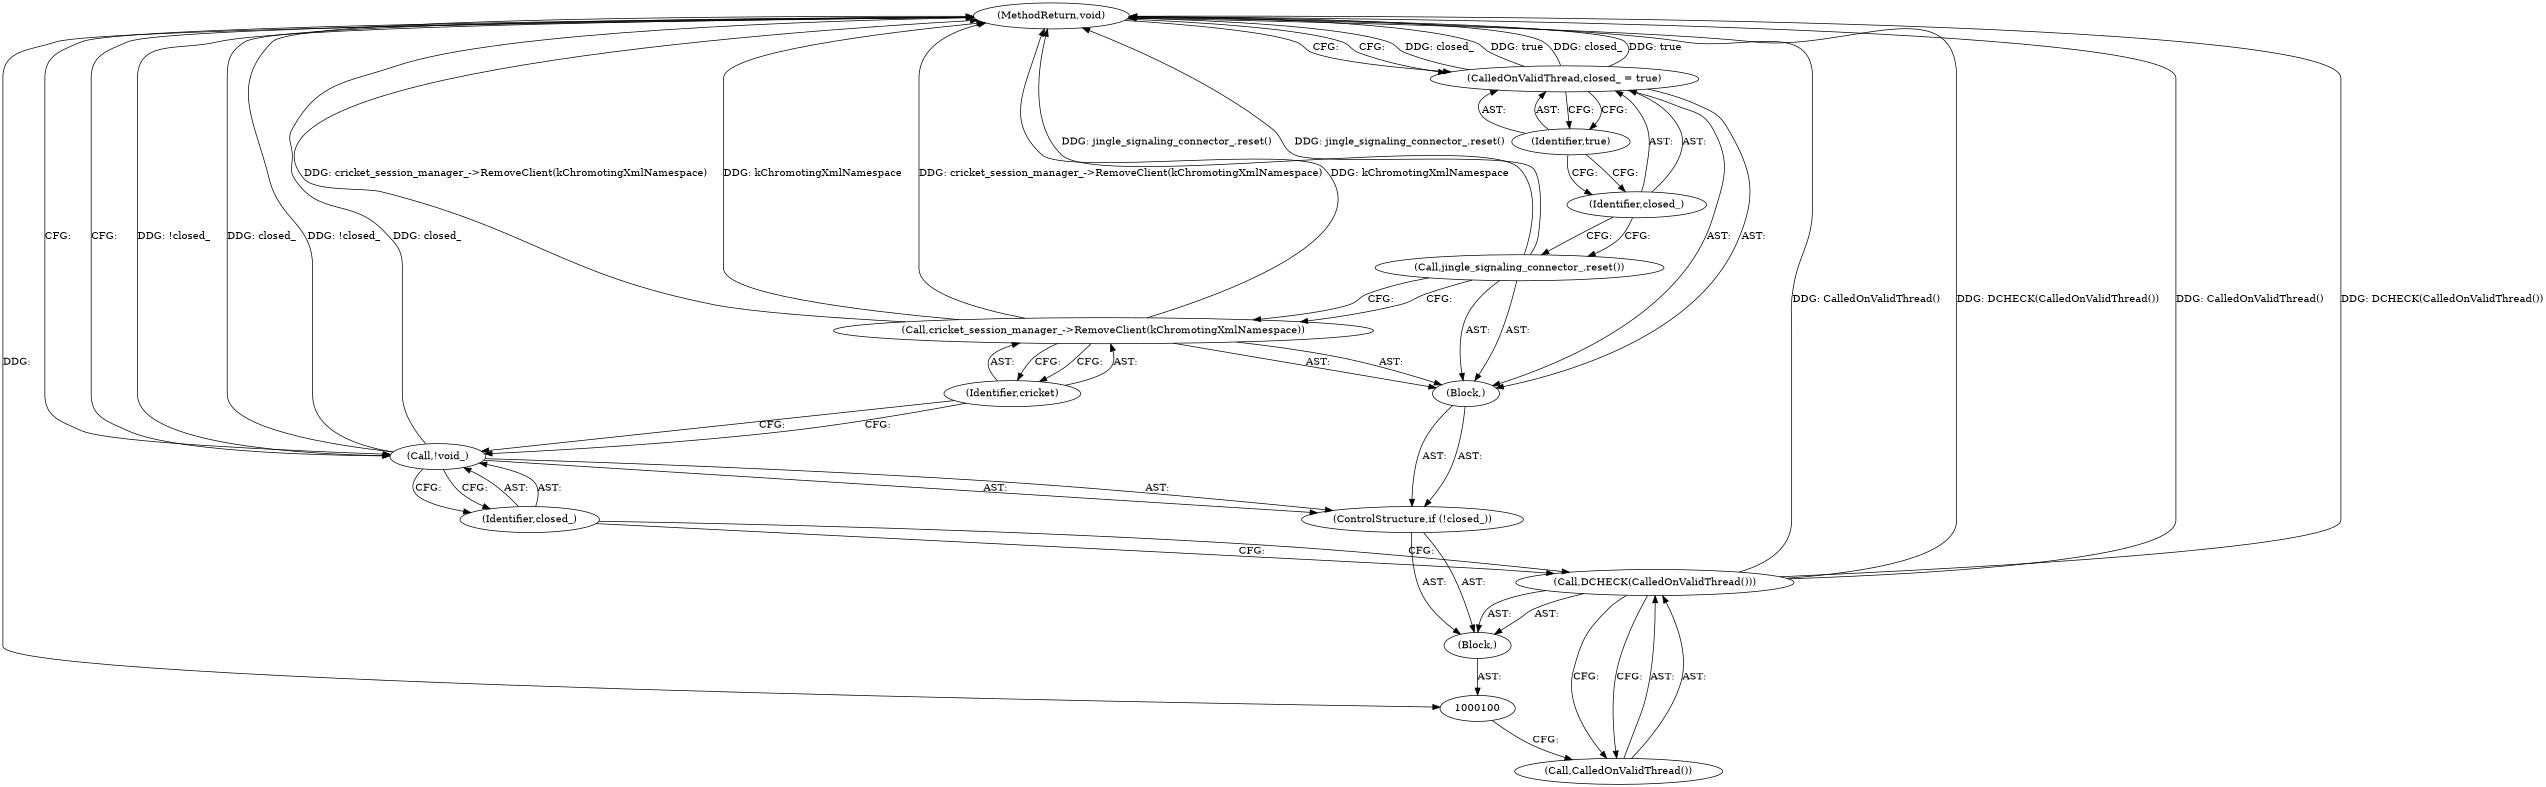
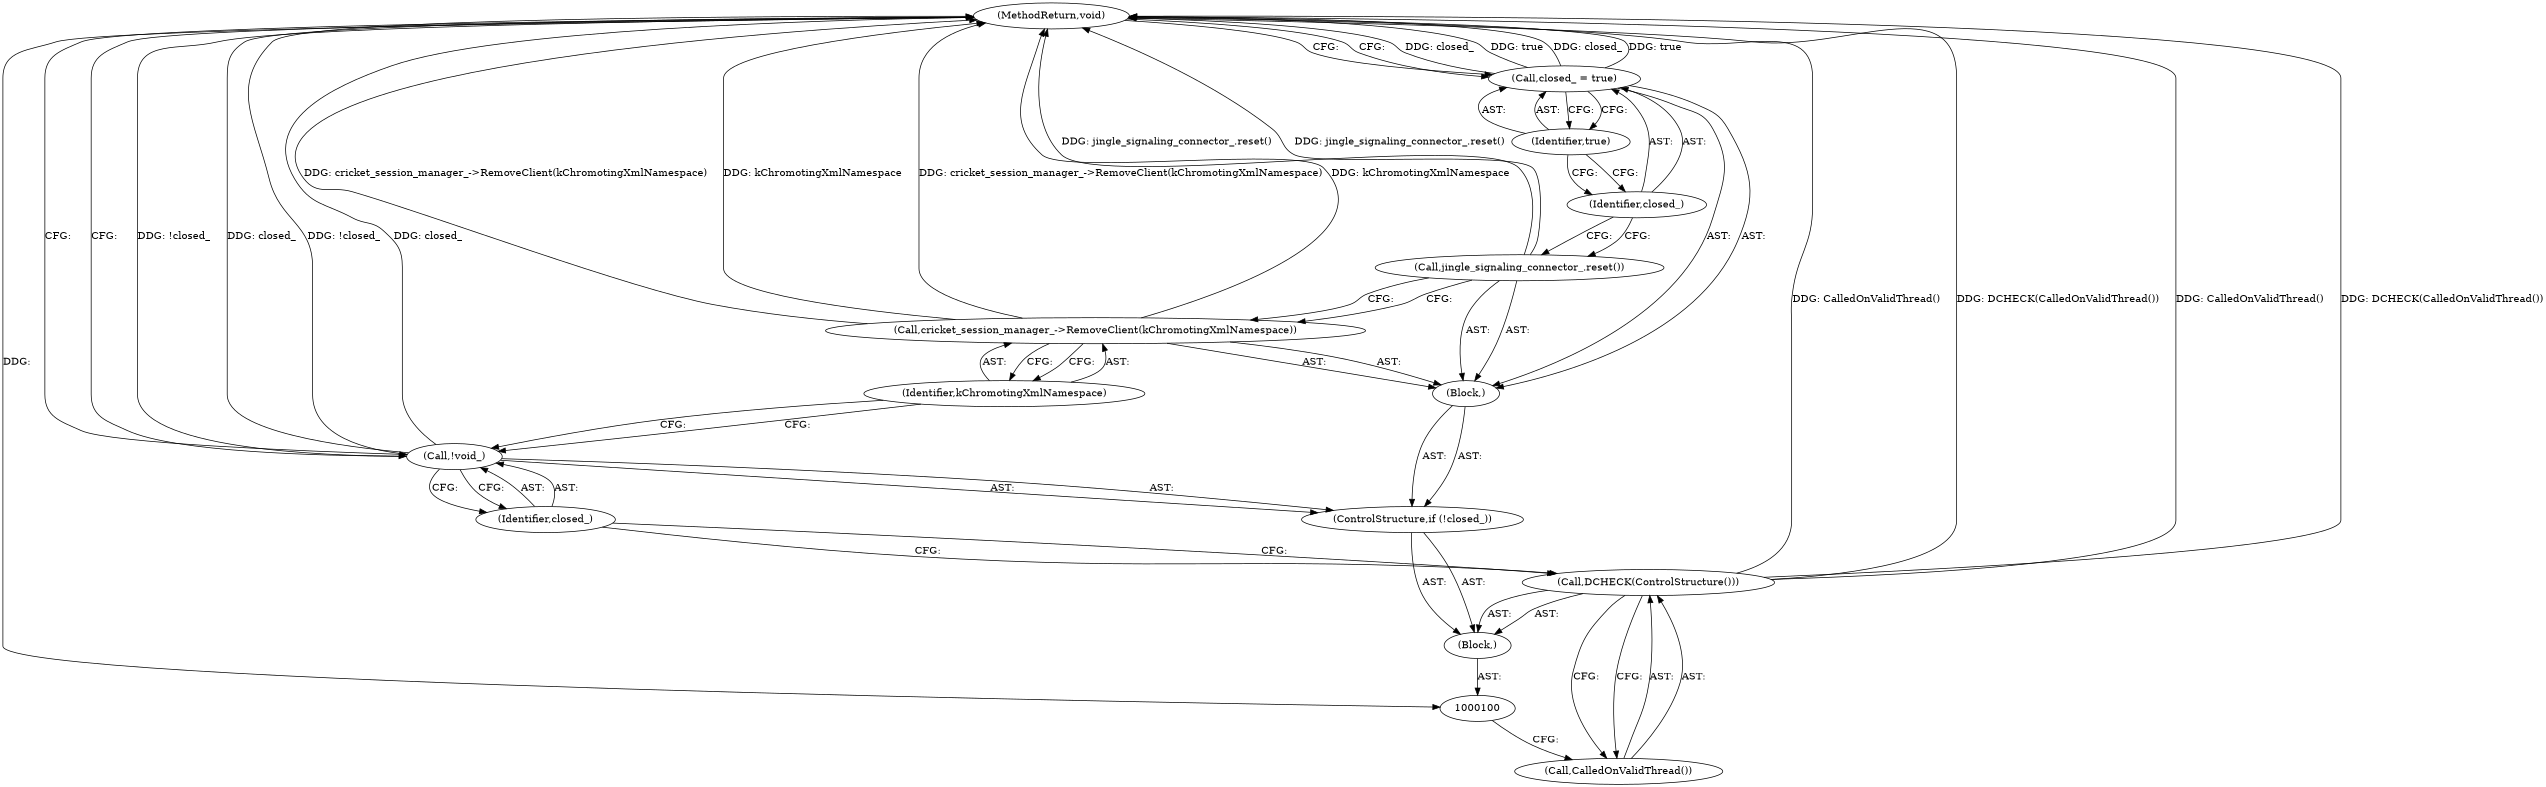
node "(CalledOnValidThread,closed_ = true)": label "(CalledOnValidThread,closed_ = true)" -> "(Call,closed_ = true)"
node "(Identifier,cricket)": label "(Identifier,cricket)" -> "(Identifier,kChromotingXmlNamespace)"
node "(Call,DCHECK(CalledOnValidThread()))": label "(Call,DCHECK(CalledOnValidThread()))" -> "(Call,DCHECK(ControlStructure()))"
